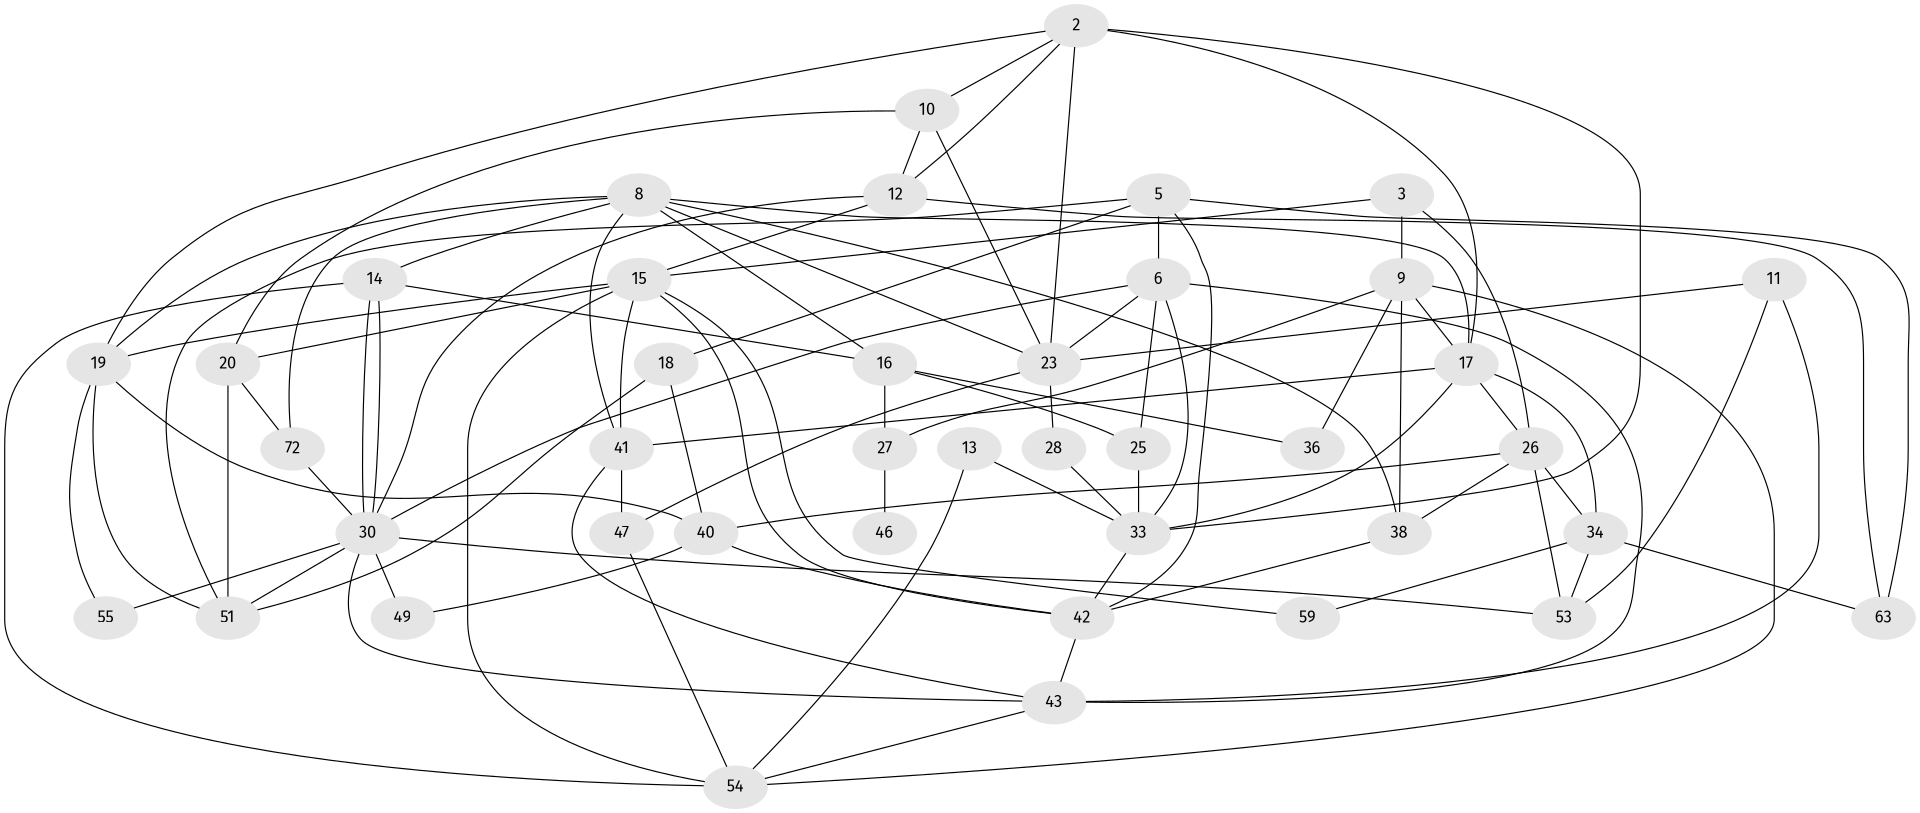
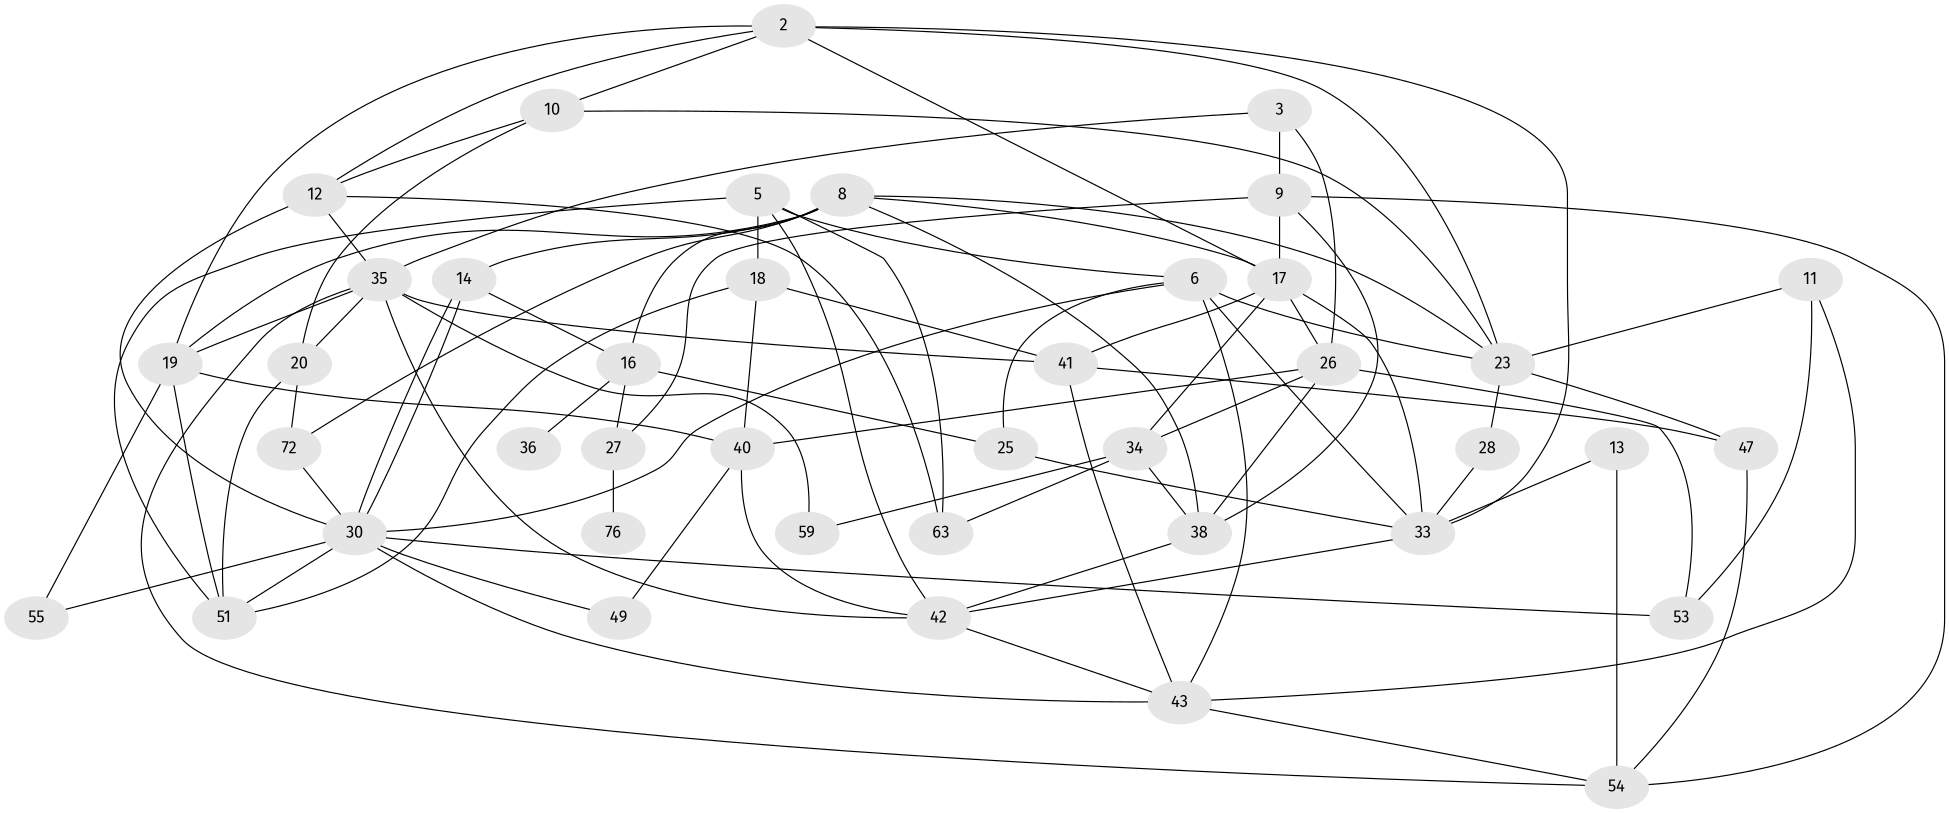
node "15": label "15" -> "35"
edge "8" -- "41": now "18" -- "41"
edge "9" -- "36": removed
node "46": label "46" -> "76"
edge "34" -- "53": now "34" -- "38"
edge "14" -- "54": removed
